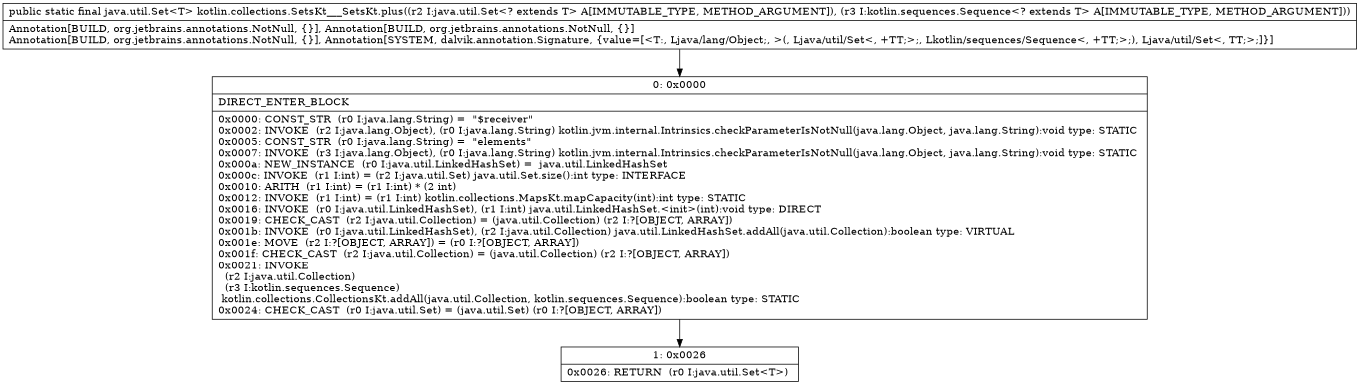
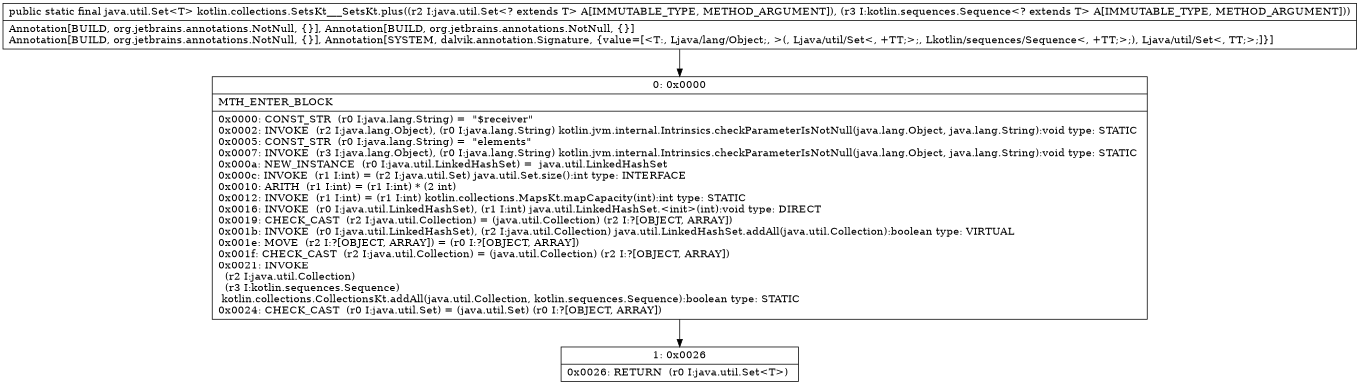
node "0: 0x0000": text "DIRECT_ENTER_BLOCK" -> "MTH_ENTER_BLOCK"
